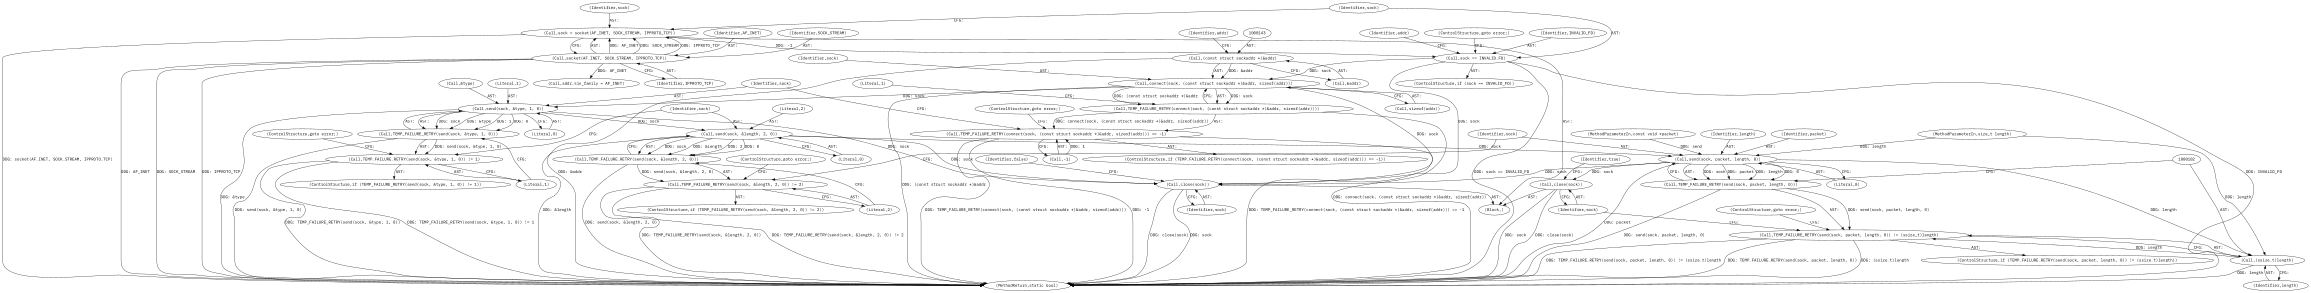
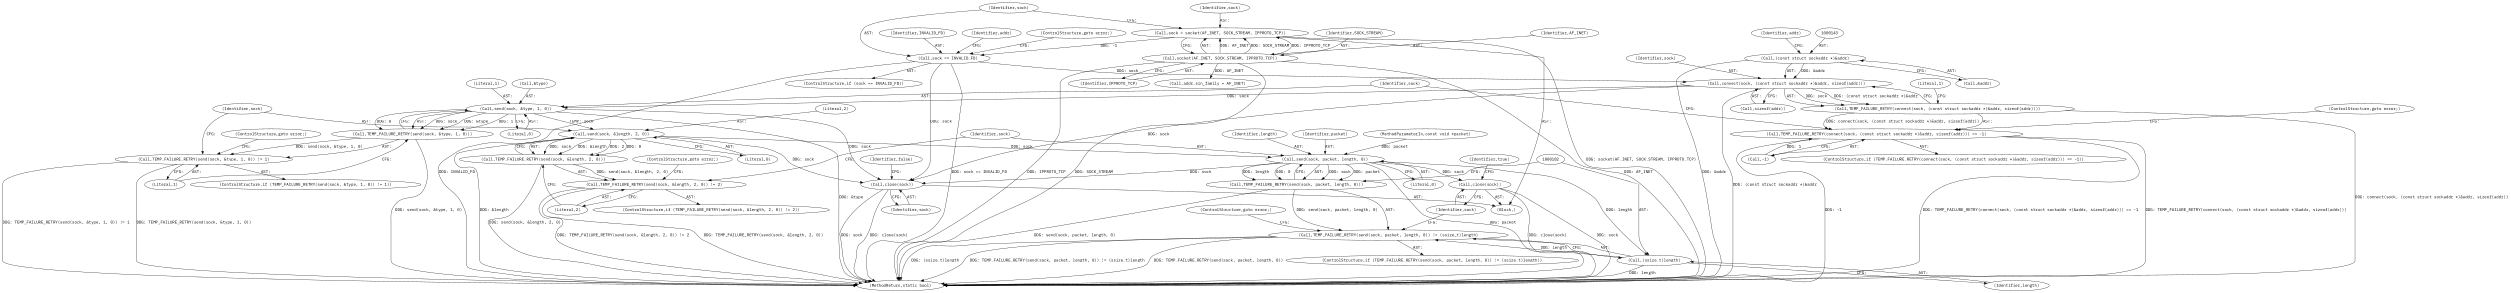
edge "(Call,TEMP_FAILURE_RETRY(send(sock, &type, 1, 0)))" -> "(Call,send(sock, &type, 1, 0))": label "AST: " -> "CFG: "
edge "(Call,send(sock, &type, 1, 0))" -> "(Call,send(sock, &length, 2, 0))": label "DDG: sock" -> "TEMP: sock"
node "(MethodParameterIn,size_t length)": removed
edge "(MethodParameterIn,const void *packet)" -> "(Call,send(sock, packet, length, 0))": label "DDG: send" -> "DDG: packet"
